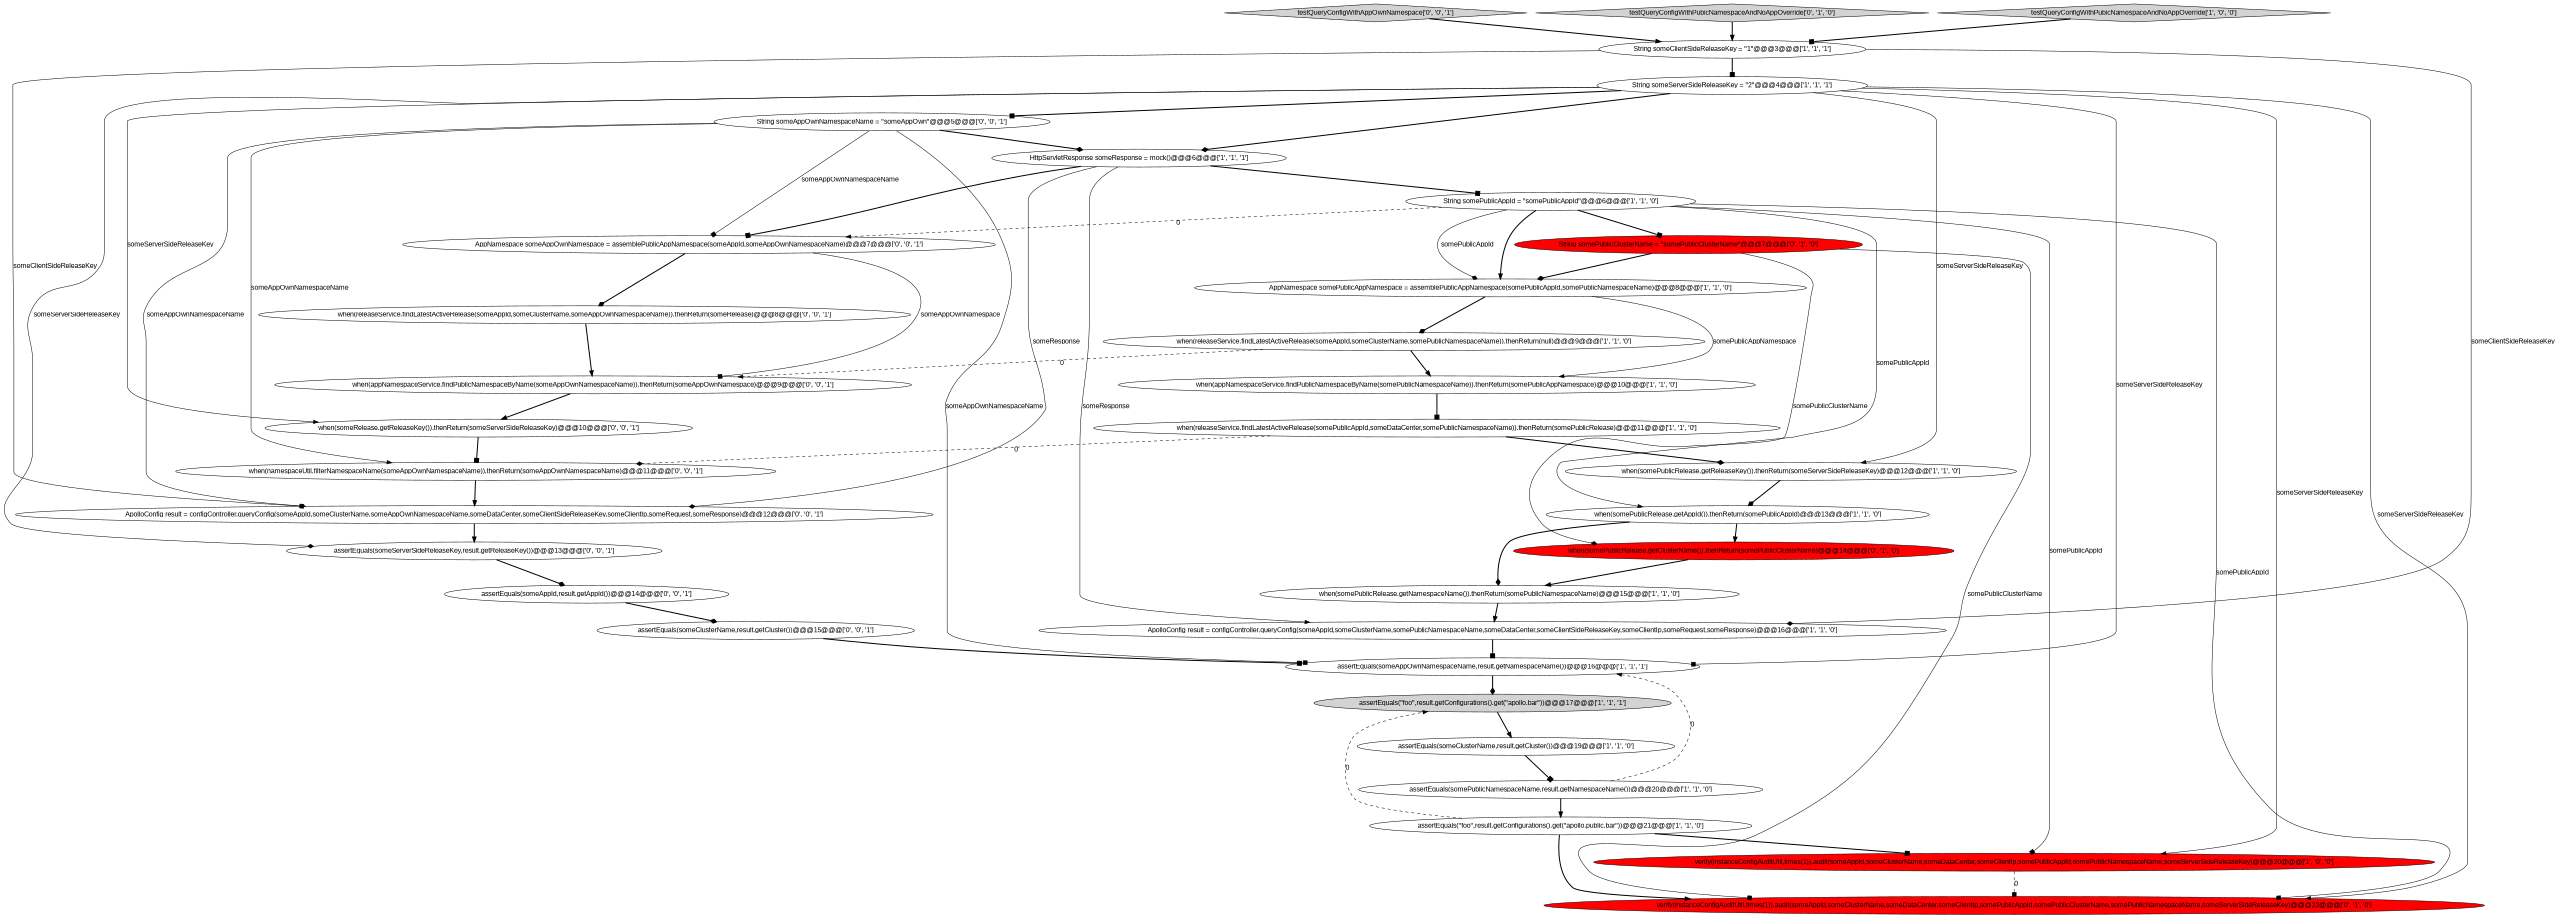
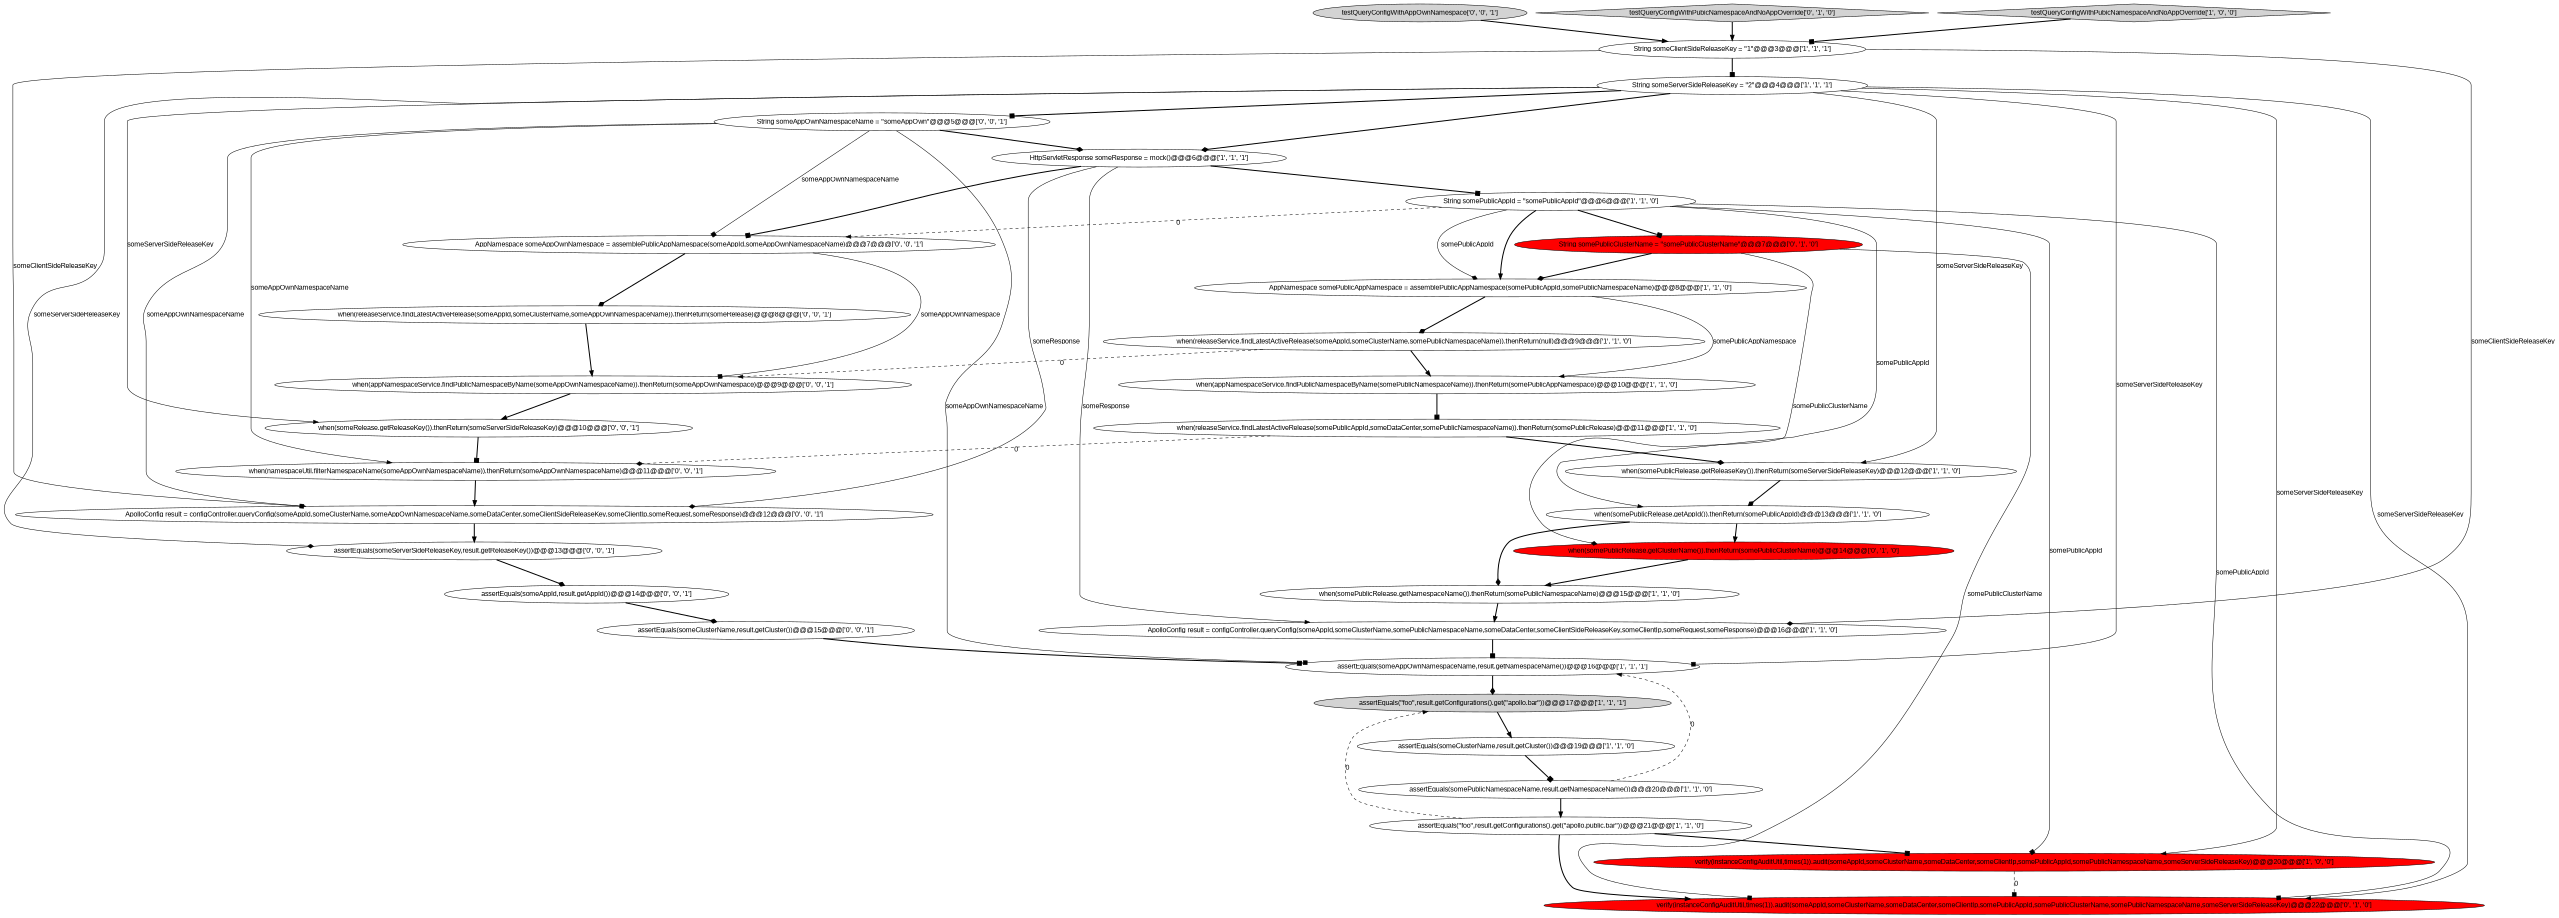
node "testQueryConfigWithAppOwnNamespace['0', '0', '1']": shape diamond -> ellipse
